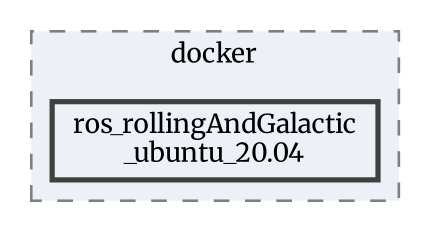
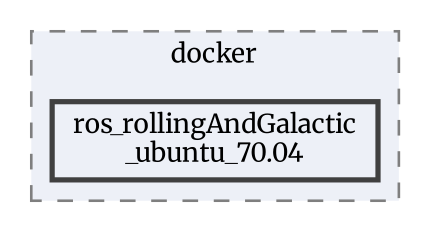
node "ros_rollingAndGalactic _ubuntu_20.04": label "ros_rollingAndGalactic _ubuntu_20.04" -> "ros_rollingAndGalactic _ubuntu_70.04"
